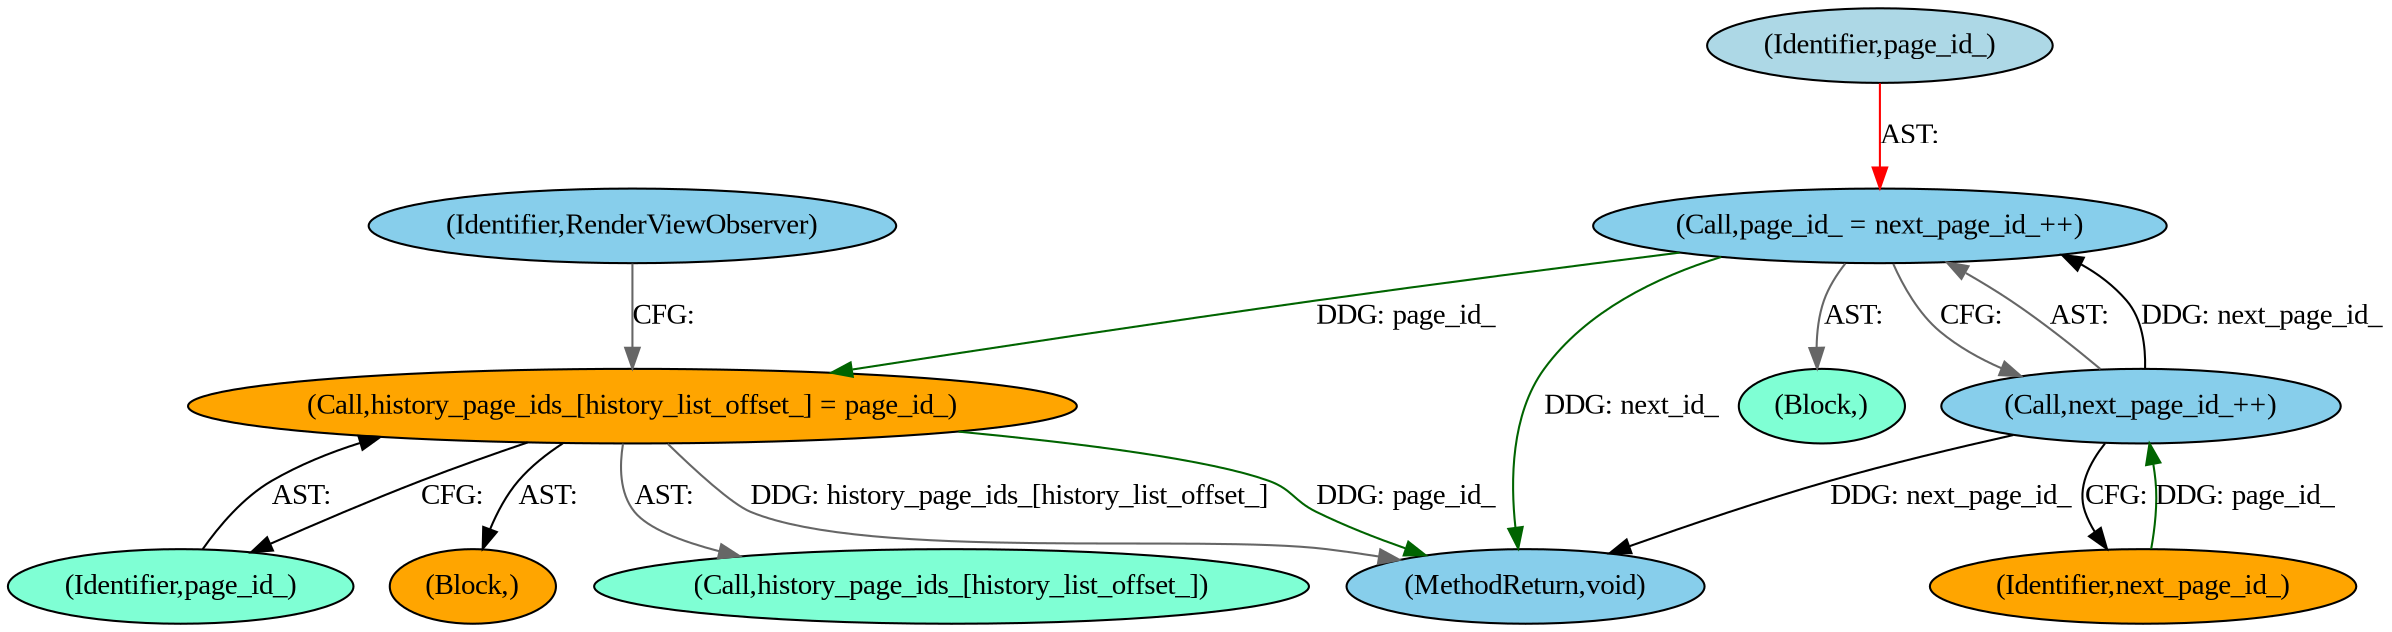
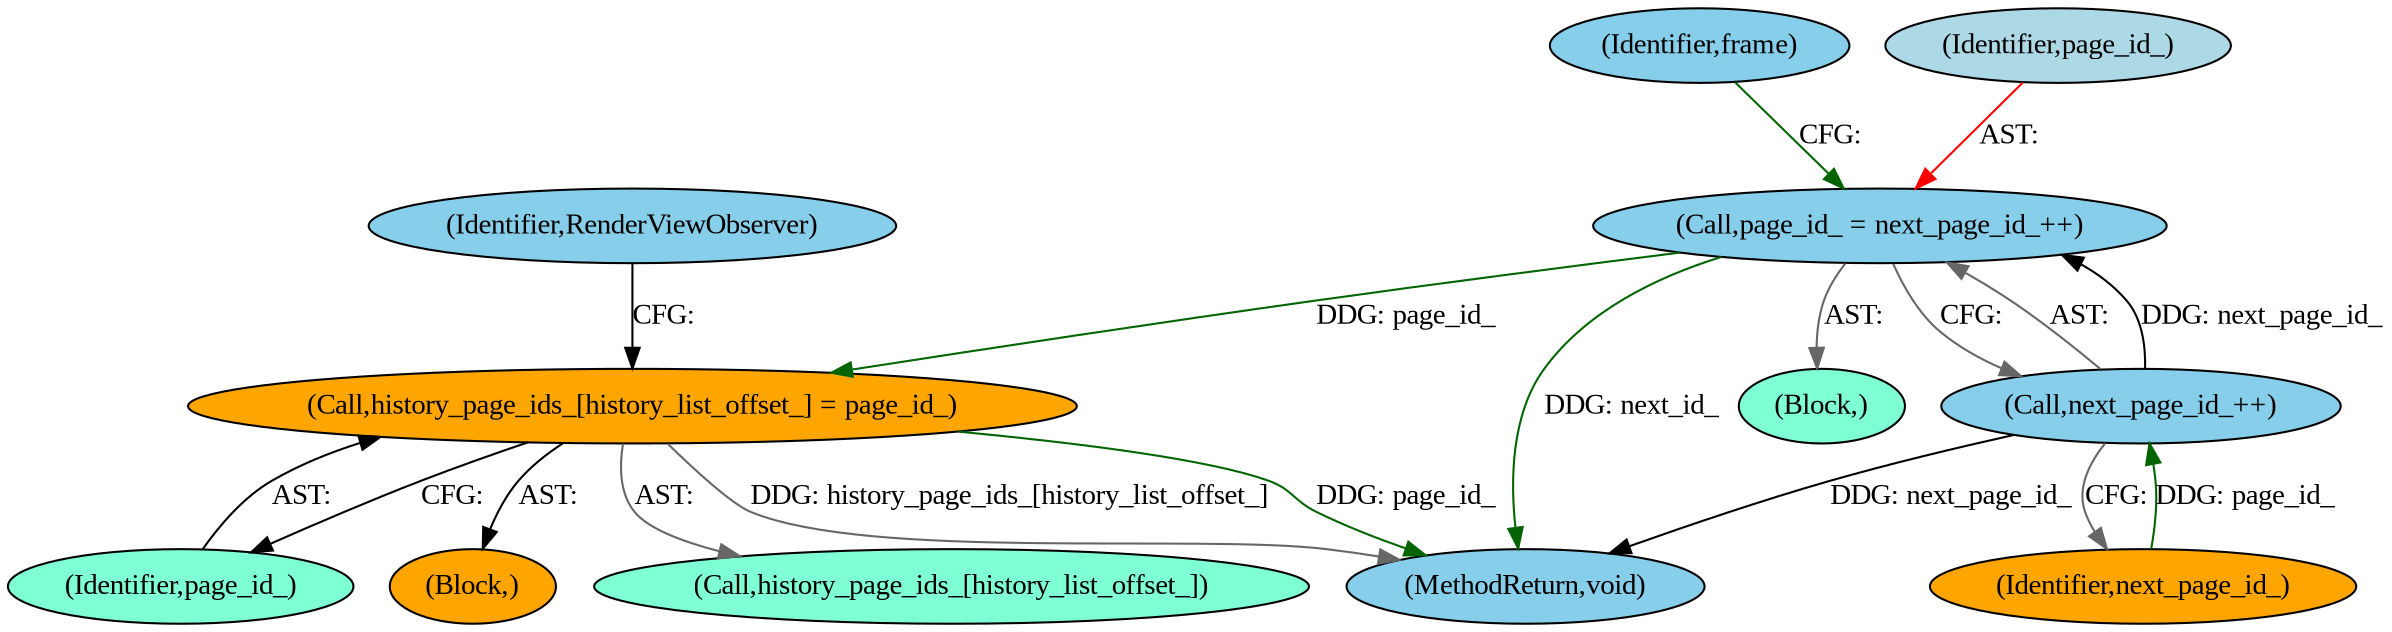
node "(Identifier,frame)": added
edge "(Identifier,RenderViewObserver)" -> "(Call,history_page_ids_[history_list_offset_] = page_id_)": color gray40 -> black
edge "(Call,next_page_id_++)" -> "(Identifier,next_page_id_)": color black -> gray40
